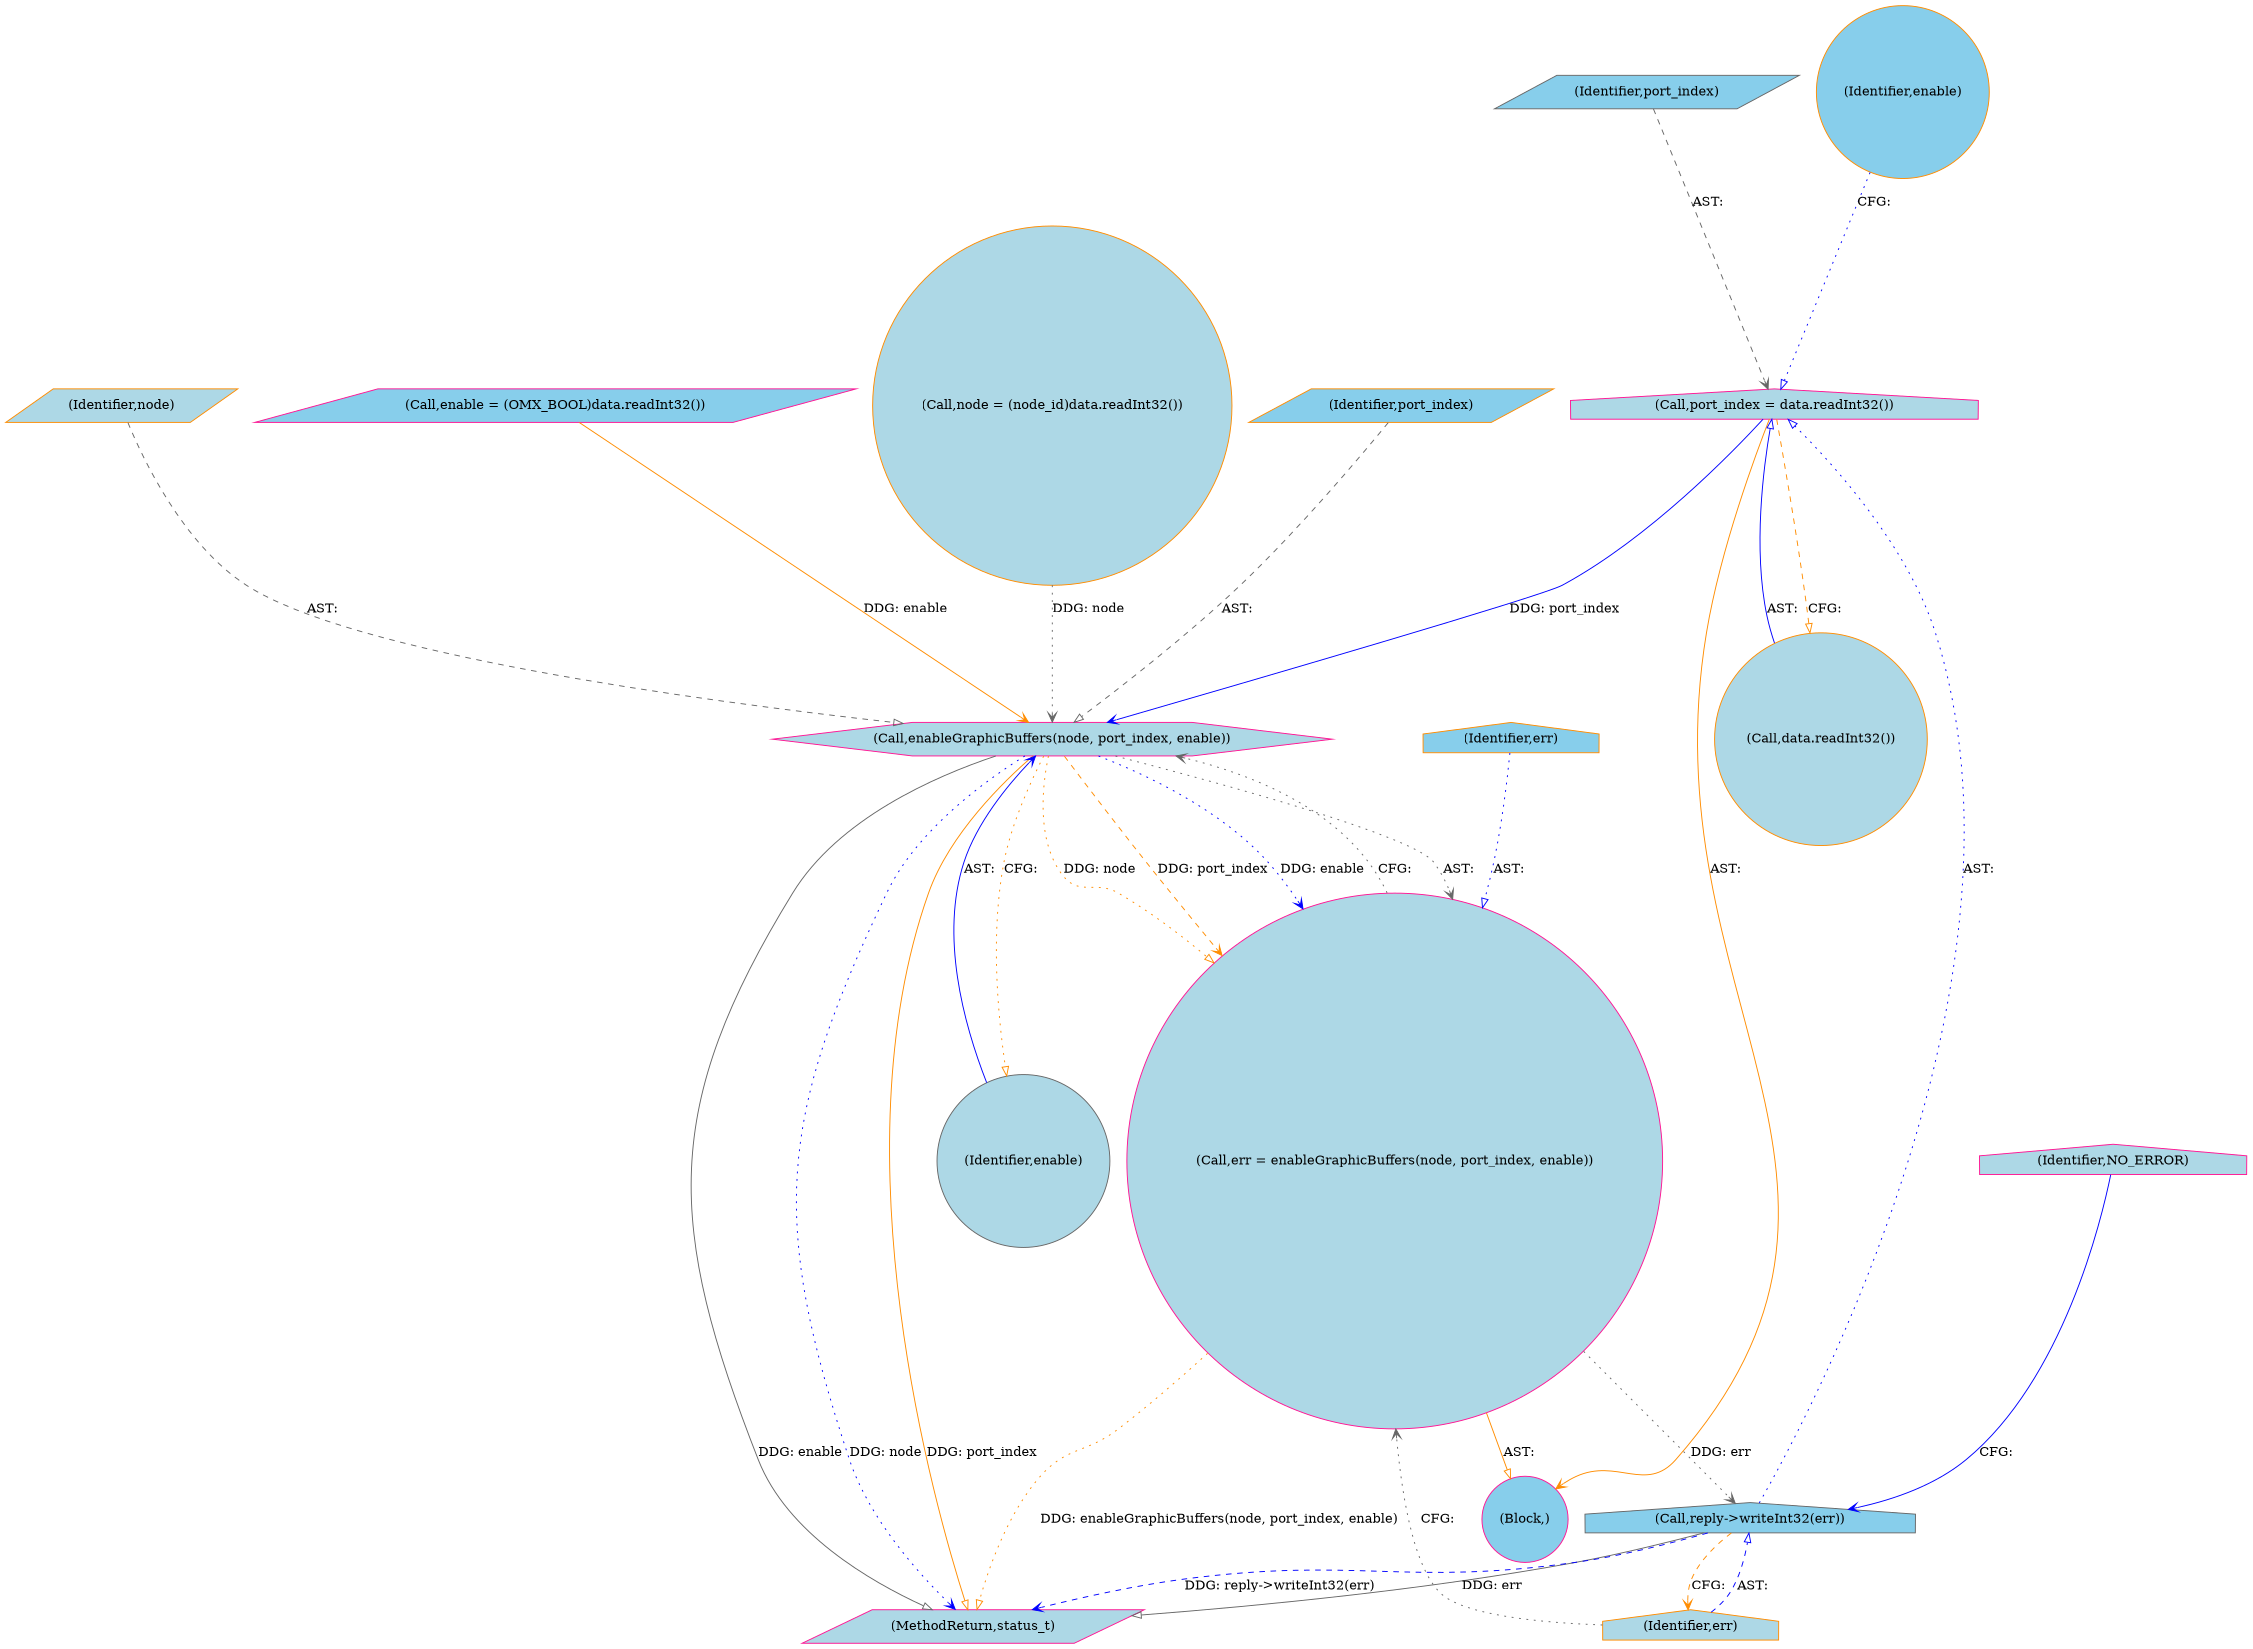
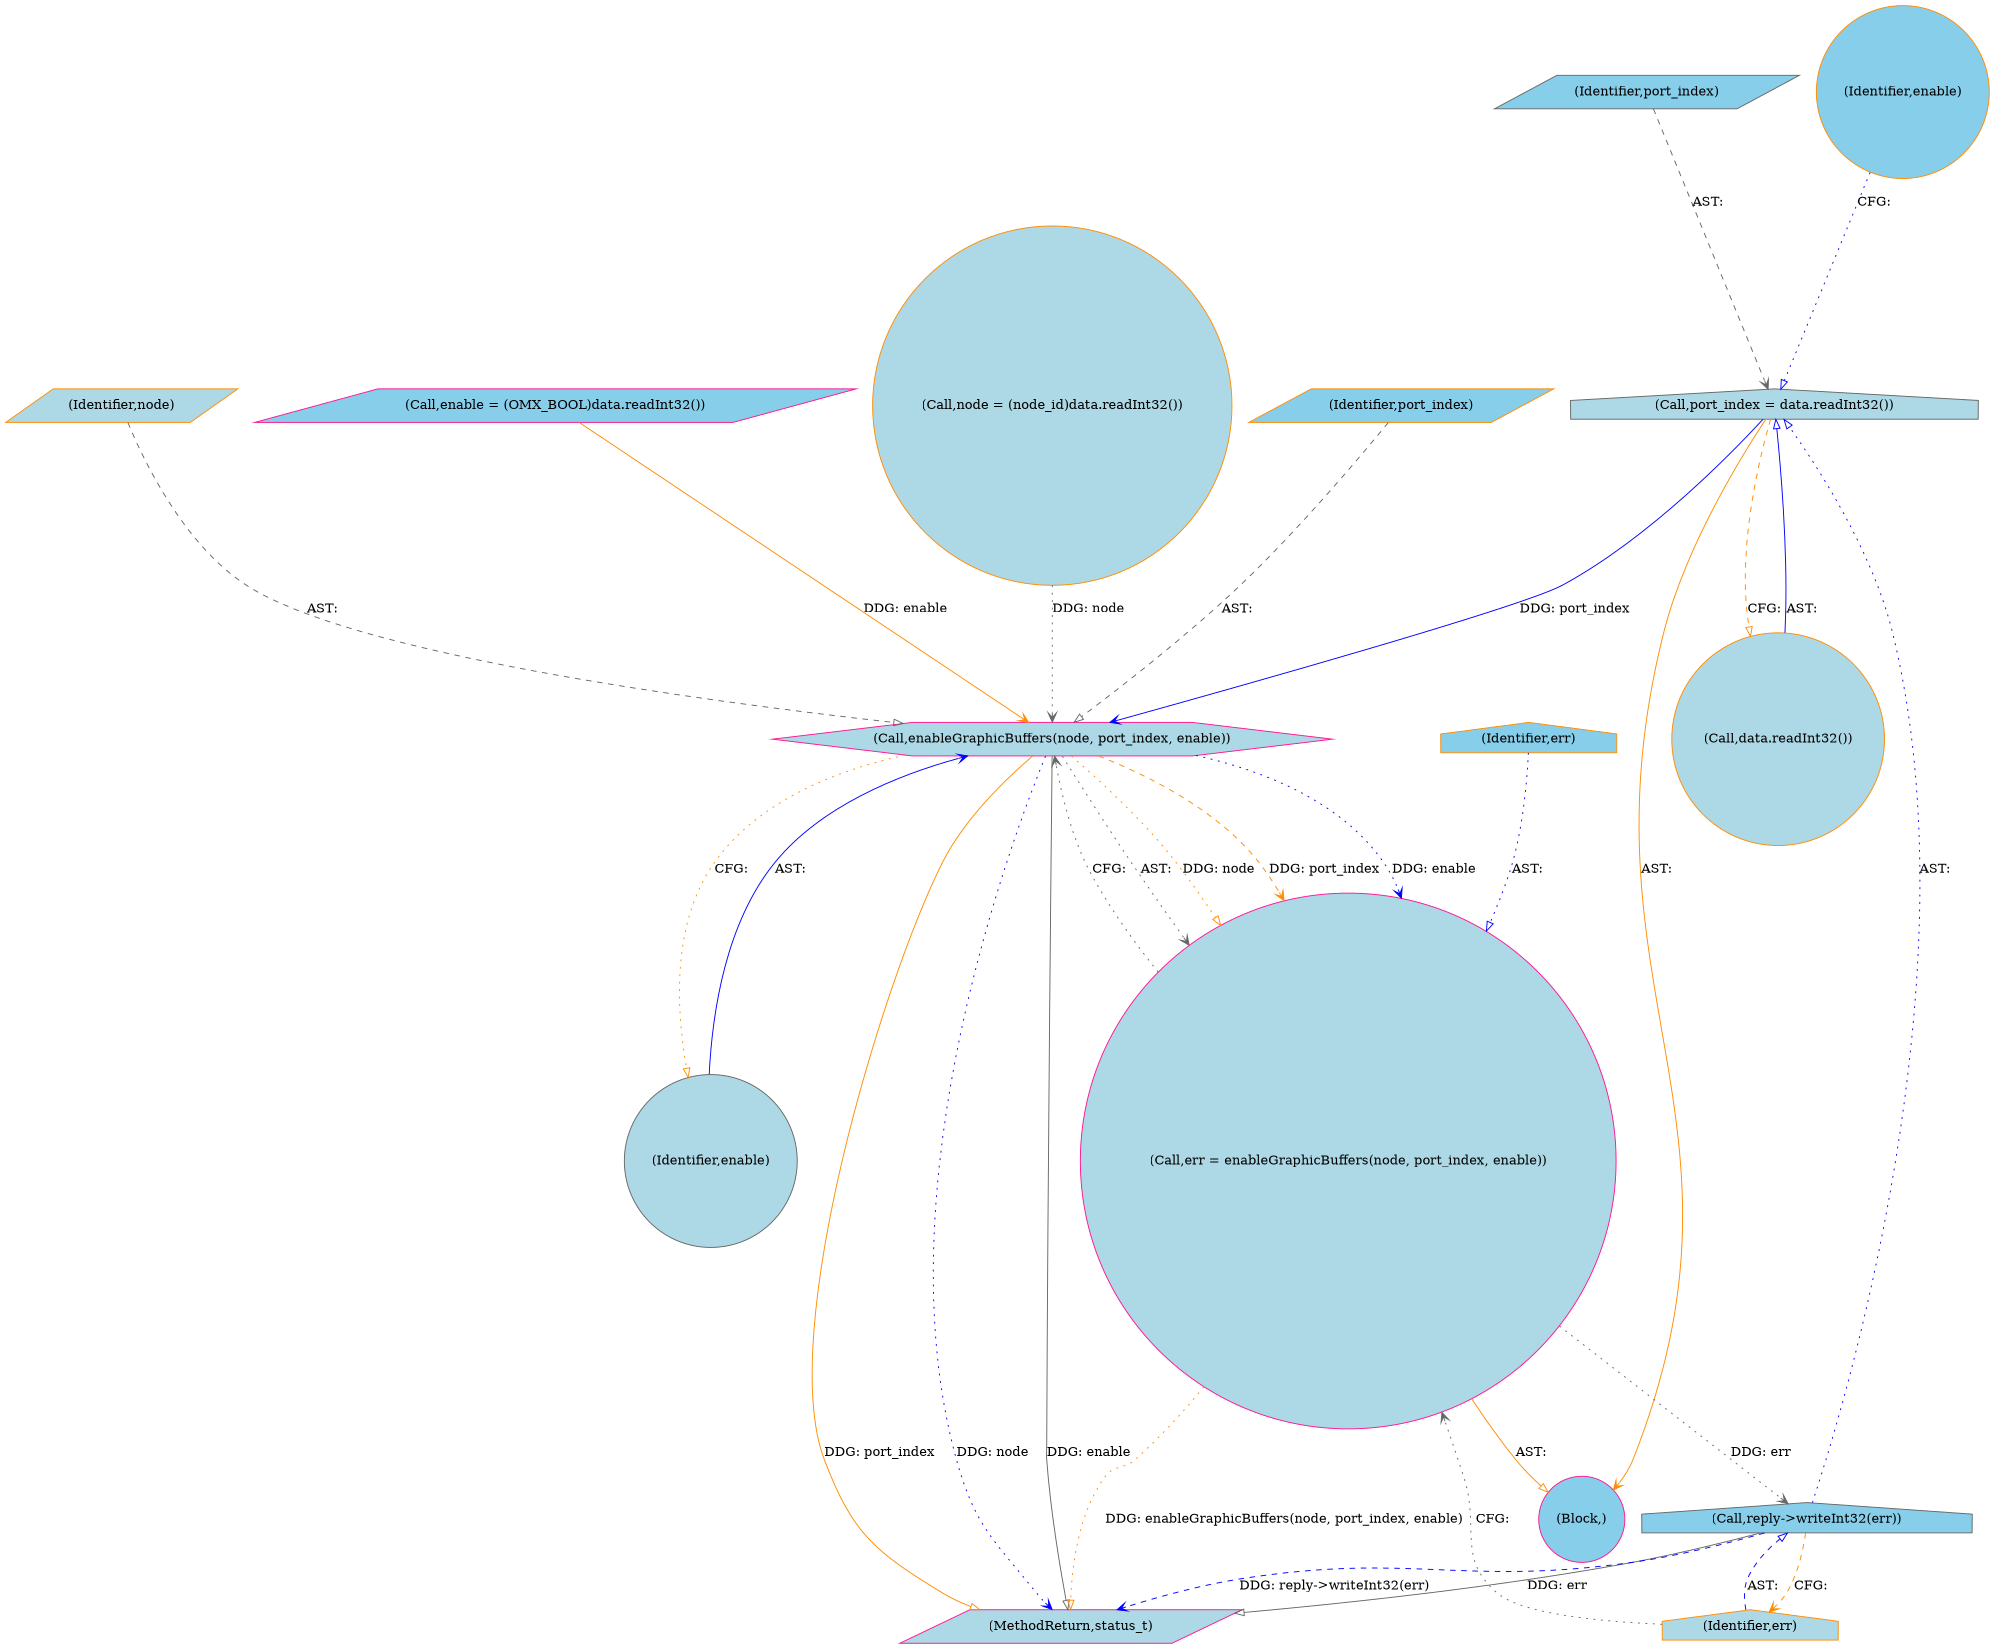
node "(Call,port_index = data.readInt32())": color deeppink -> gray40
node "(Identifier,NO_ERROR)": removed
